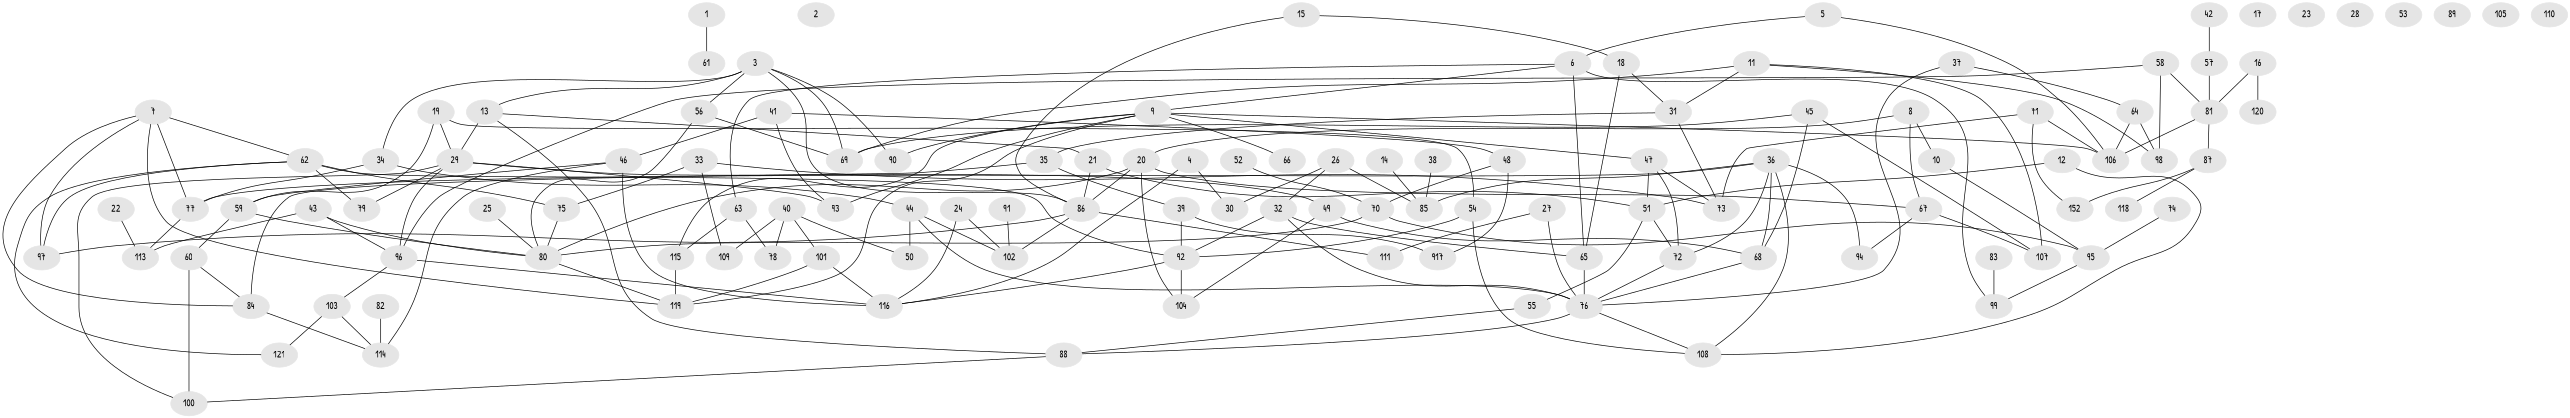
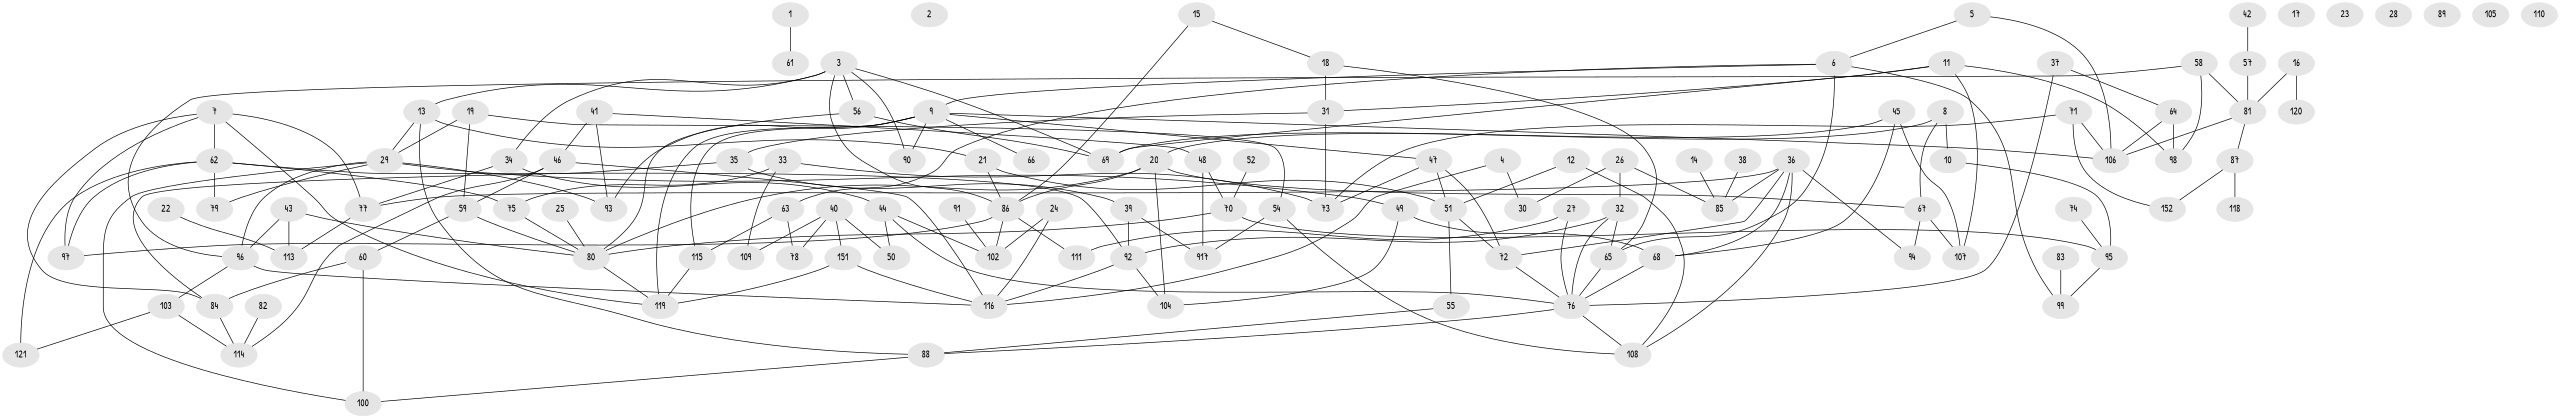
node "53": removed
edge "54" -- "92": now "54" -- "917"
node "101": label "101" -> "151"
